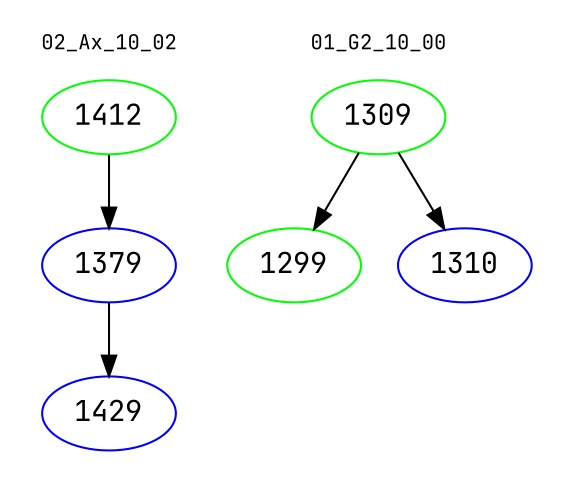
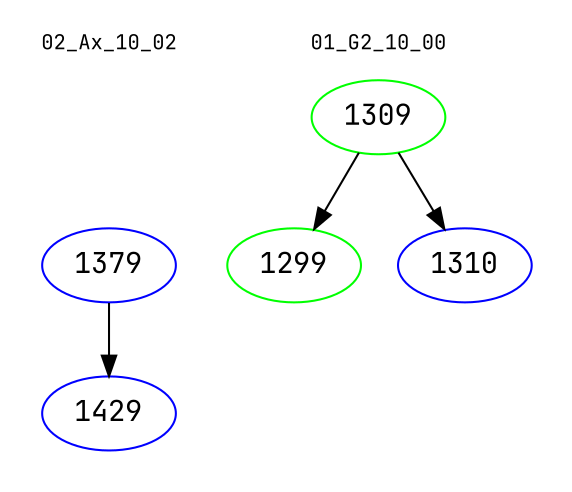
node "1412": removed
